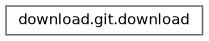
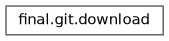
node "download.git.download": label "download.git.download" -> "final.git.download"
